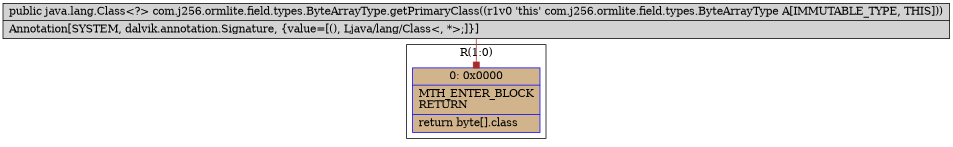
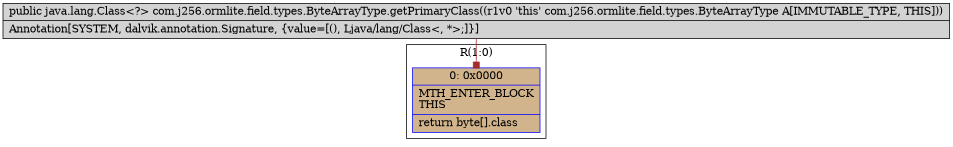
node "0: 0x0000": text "RETURN" -> "THIS"
